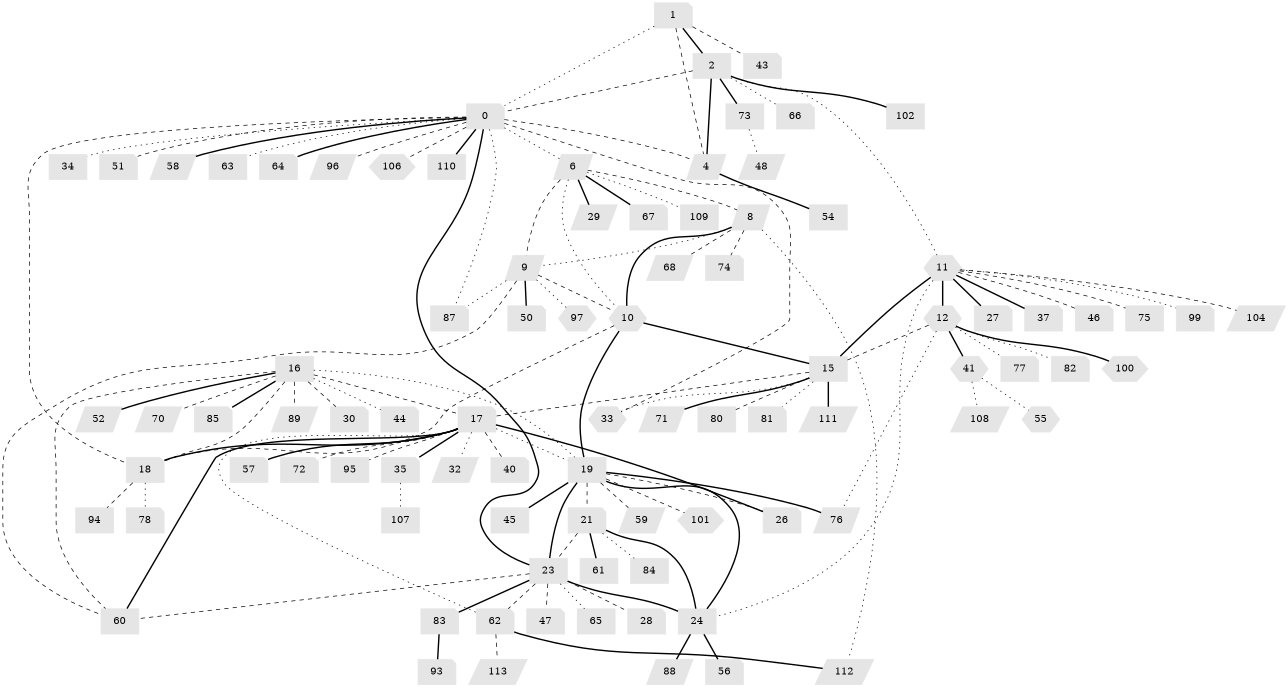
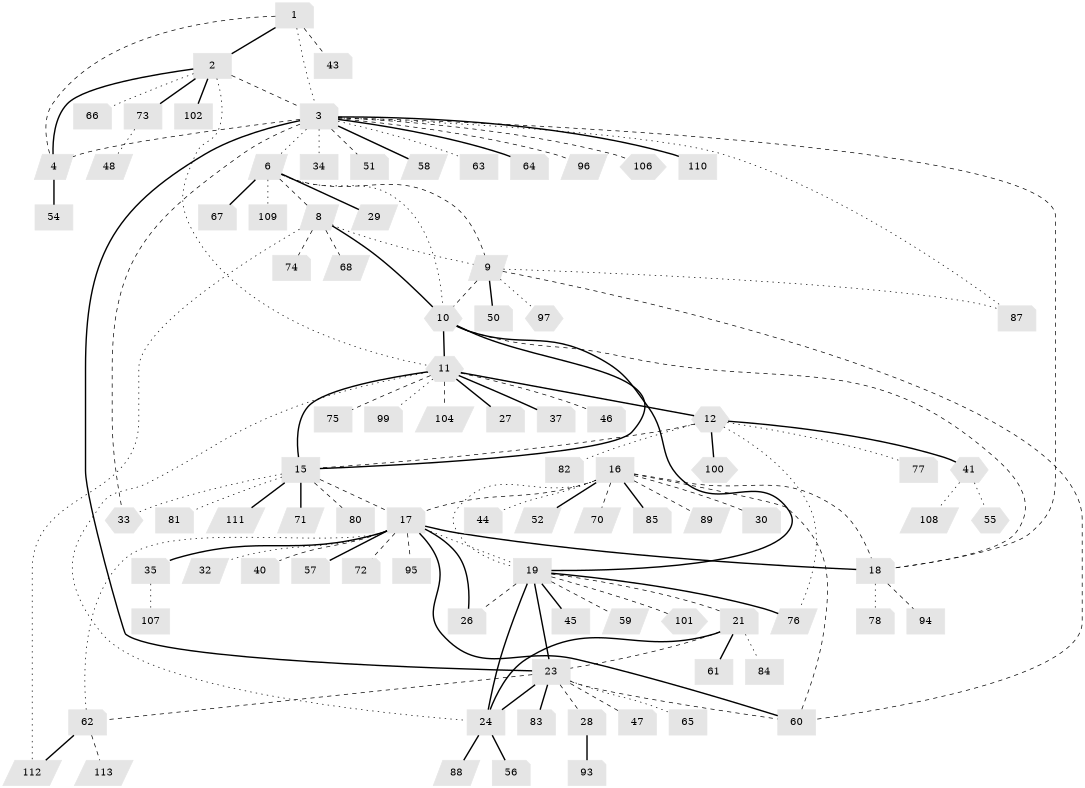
node "0": label "0" -> "3"
edge "10" -- "11": added
edge "83" -- "93": now "28" -- "93"
